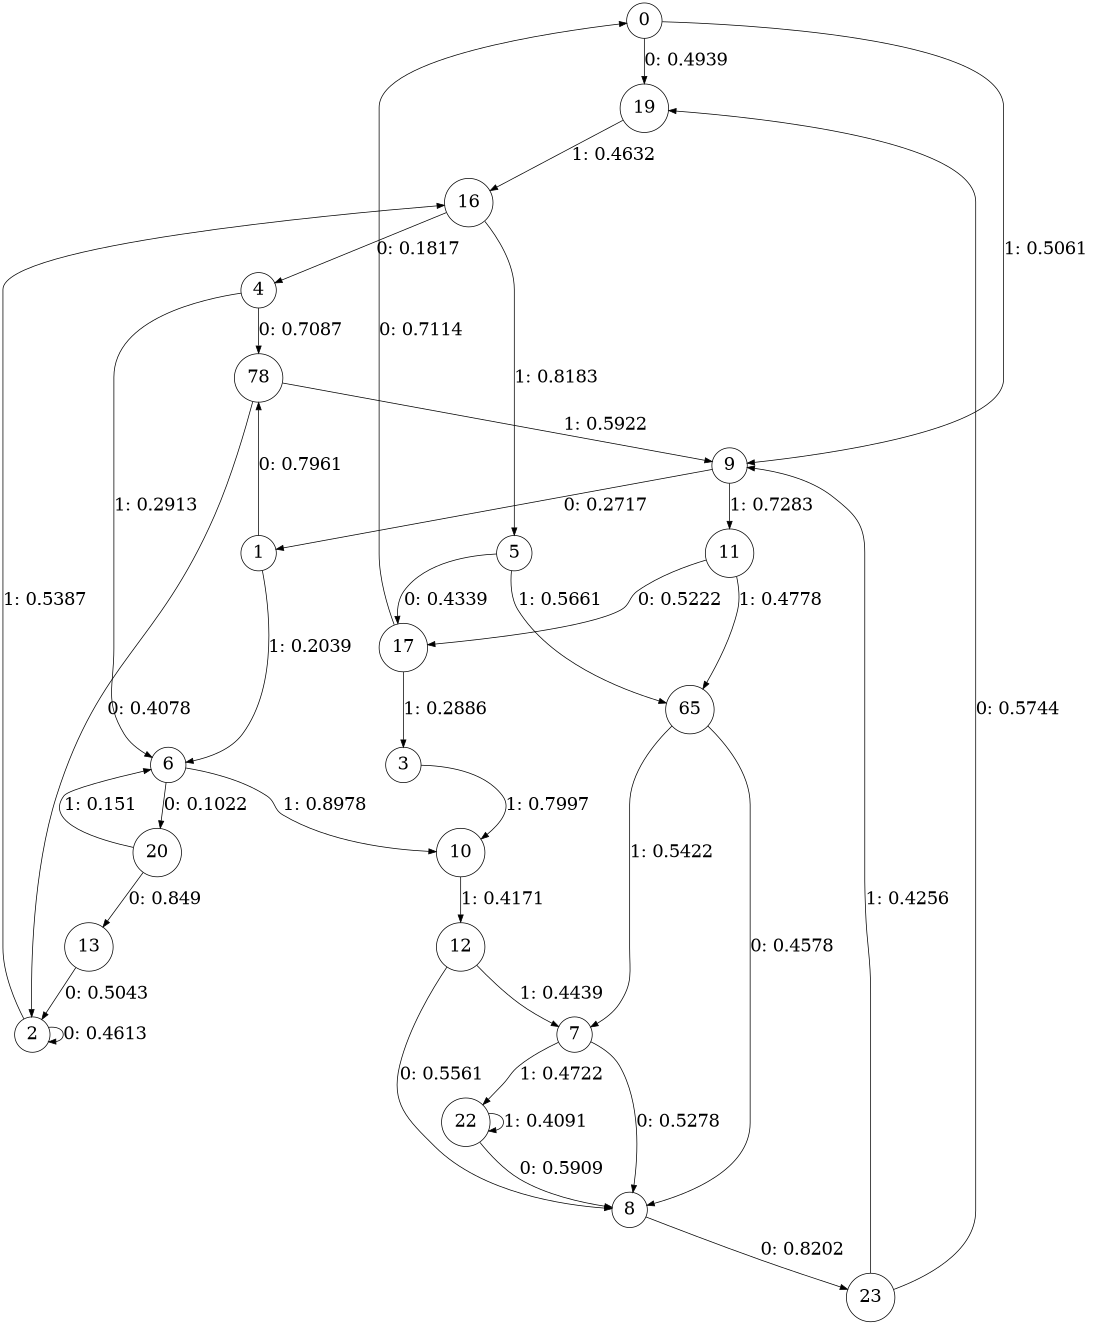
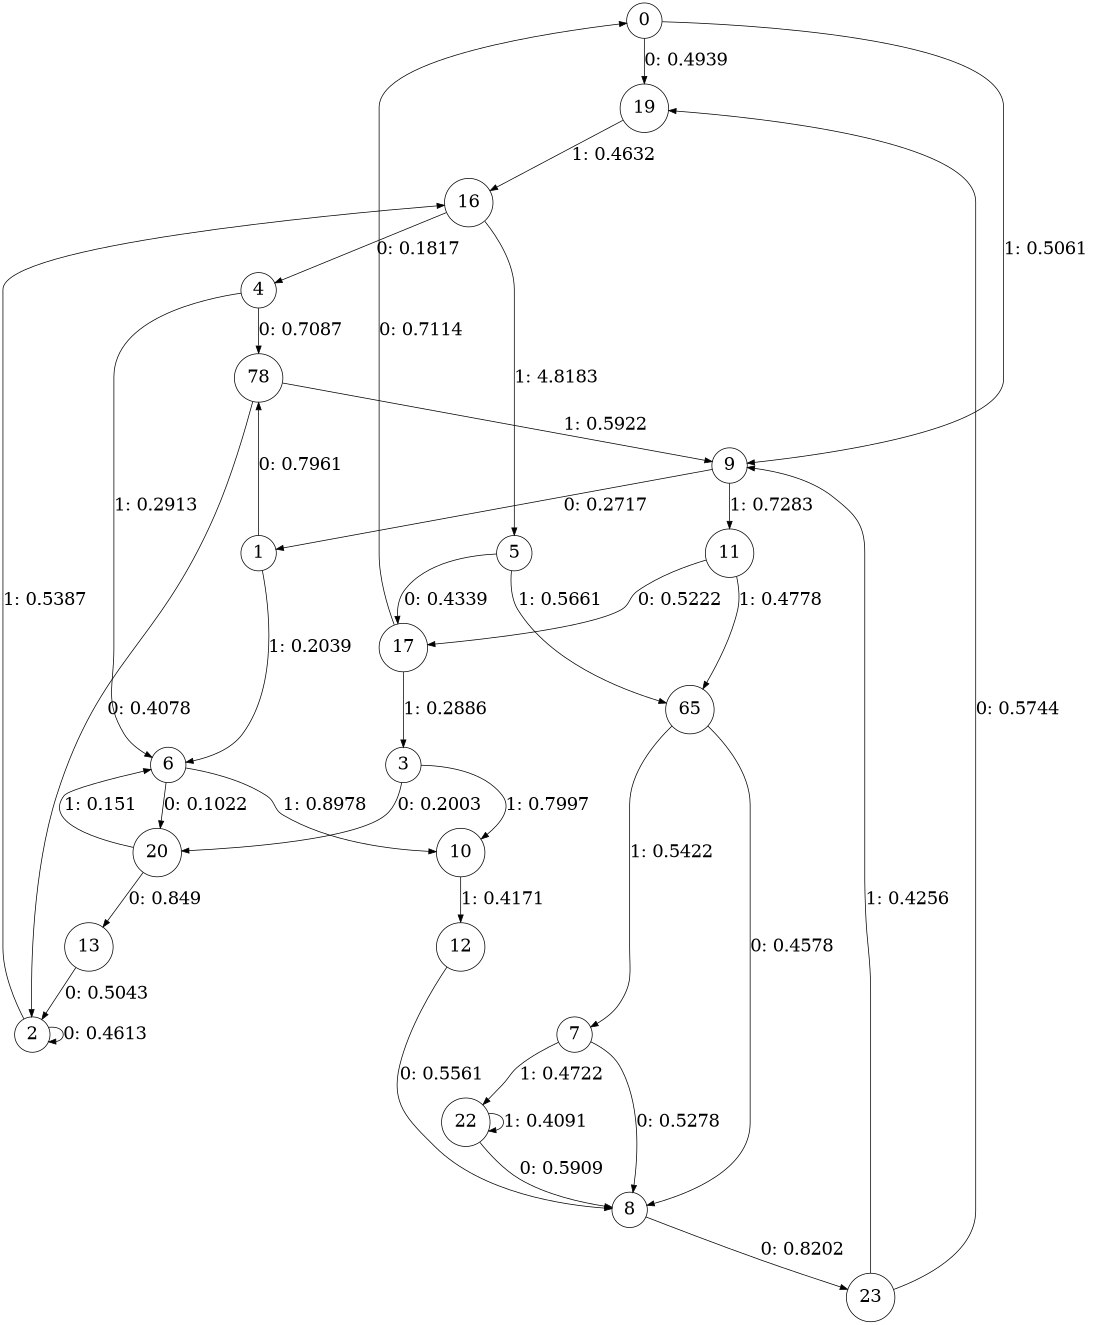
edge "16" -> "5": label "1: 0.8183   " -> "1: 4.8183   "
edge "3" -> "20": added, label "0: 0.2003"
edge "12" -> "7": removed, label "1: 0.4439"
